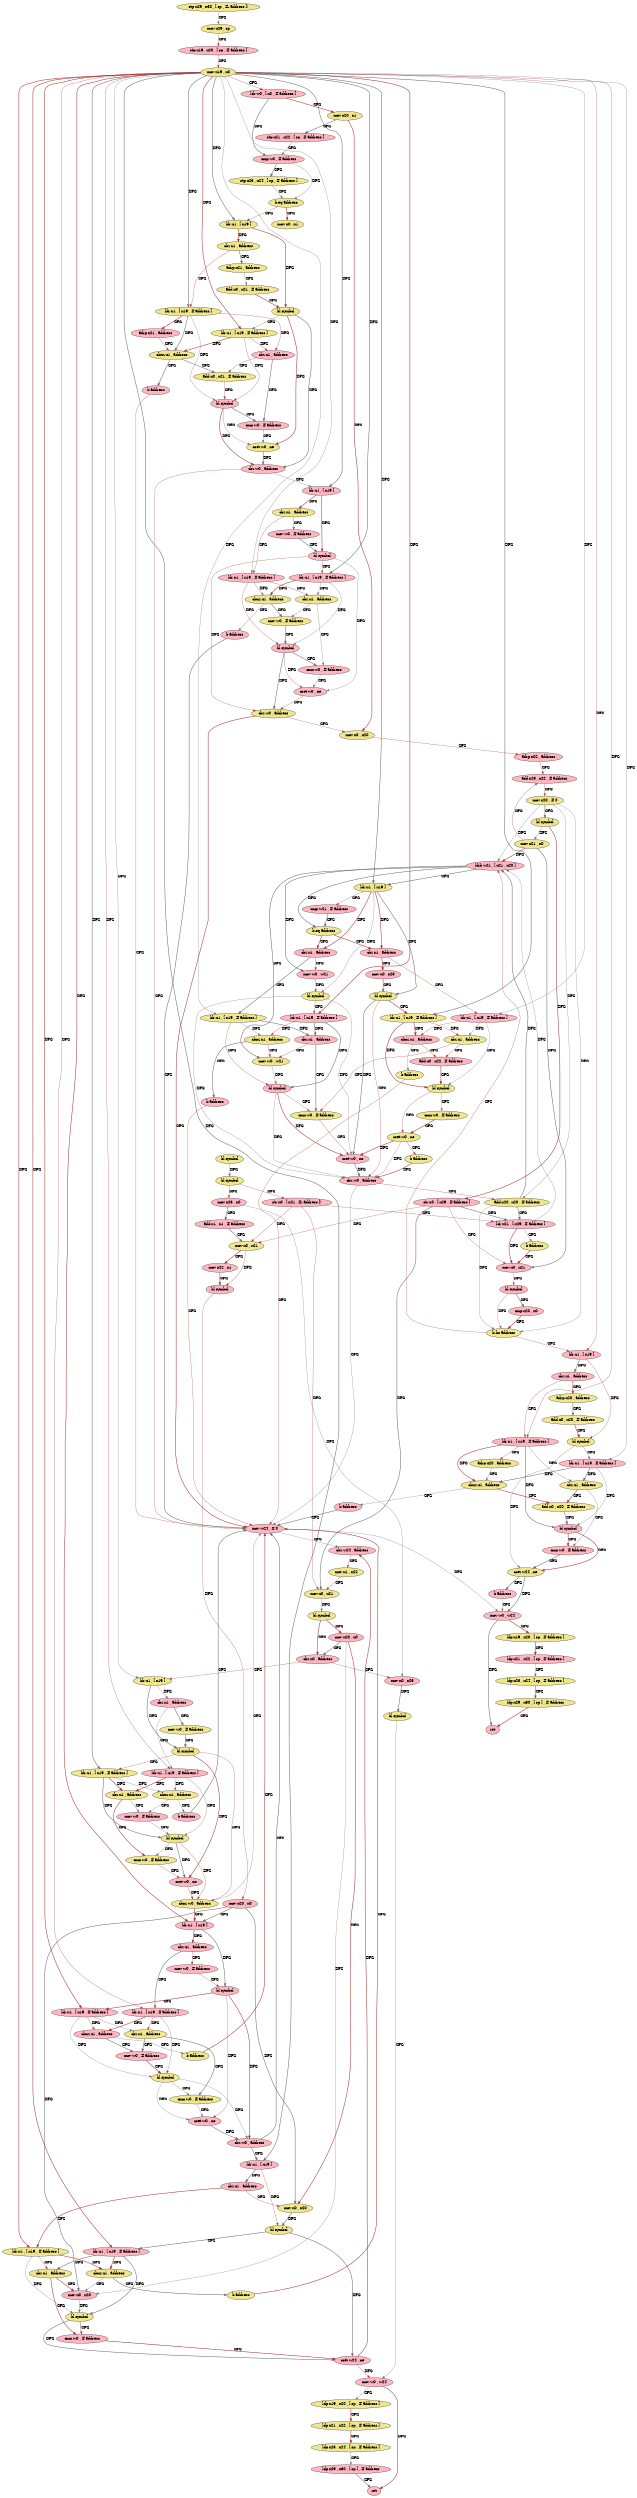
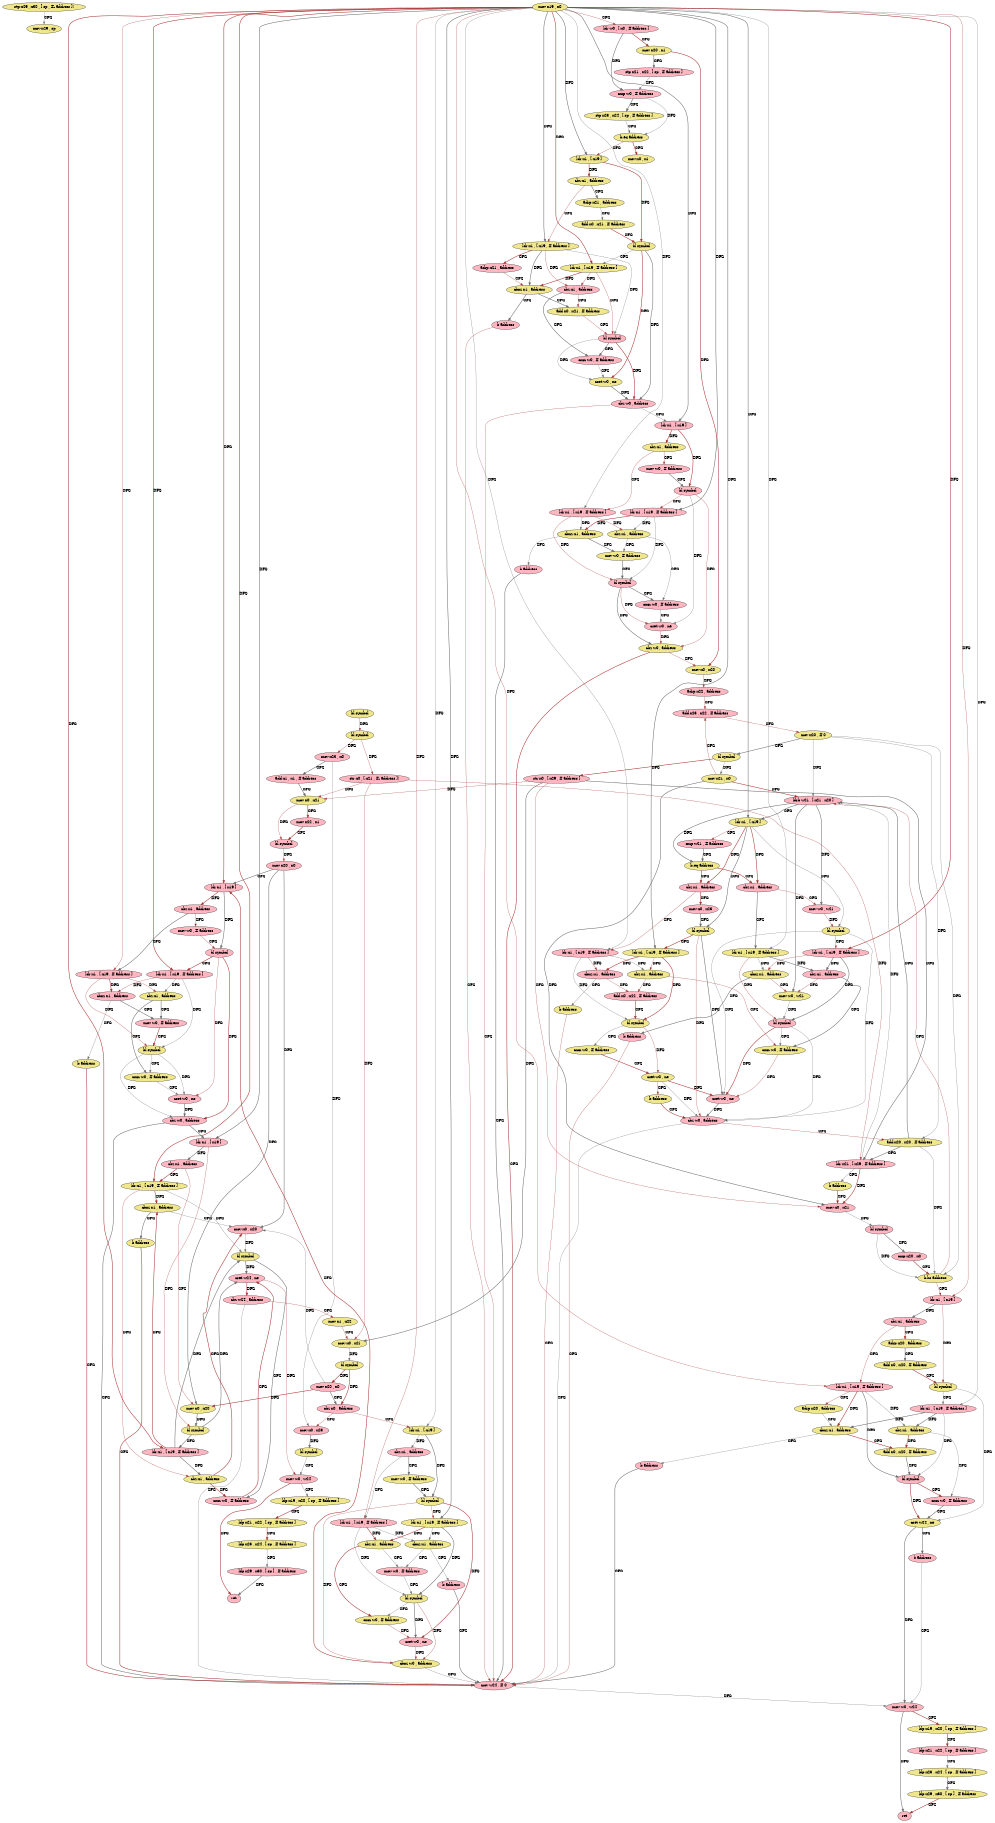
node "stp x19 , x20 , [ sp , # address ]": removed
edge "mov w24 , # 0" -> "cbz w24 , address": reversed
